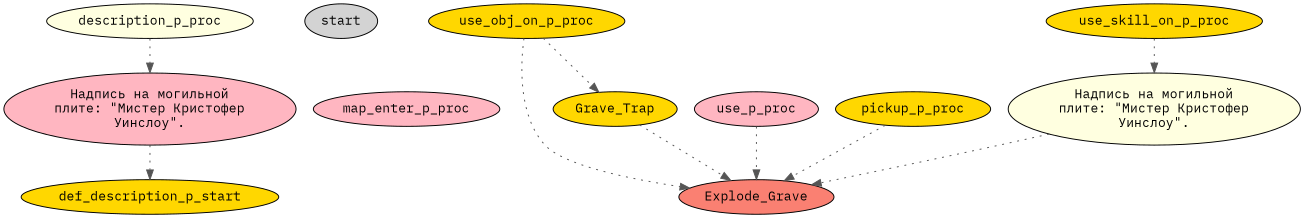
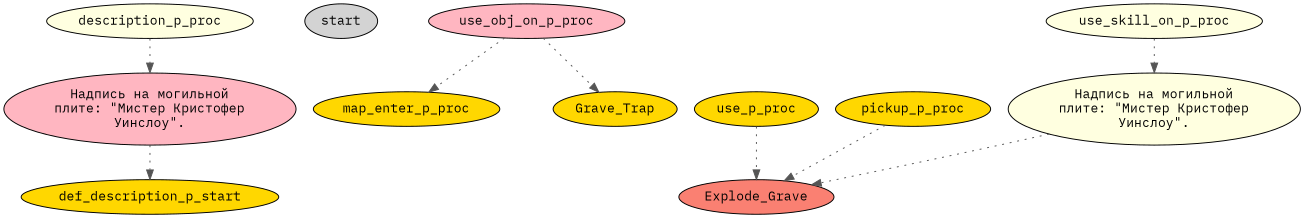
node "use_obj_on_p_proc": fillcolor gold -> lightpink
node "use_skill_on_p_proc": fillcolor gold -> lightyellow
node "map_enter_p_proc": fillcolor lightpink -> gold
node "use_p_proc": fillcolor lightpink -> gold
edge "Grave_Trap" -> "Explode_Grave": removed
edge "use_obj_on_p_proc" -> "Explode_Grave": now "use_obj_on_p_proc" -> "map_enter_p_proc"
